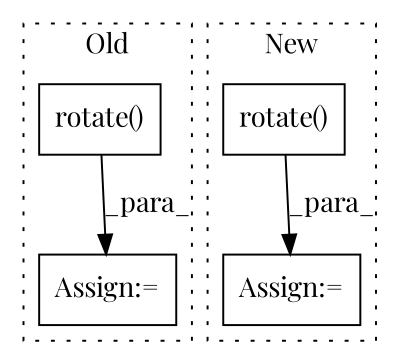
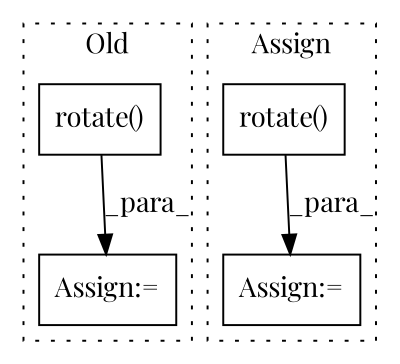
cluster "New": label "New" -> "Assign"
